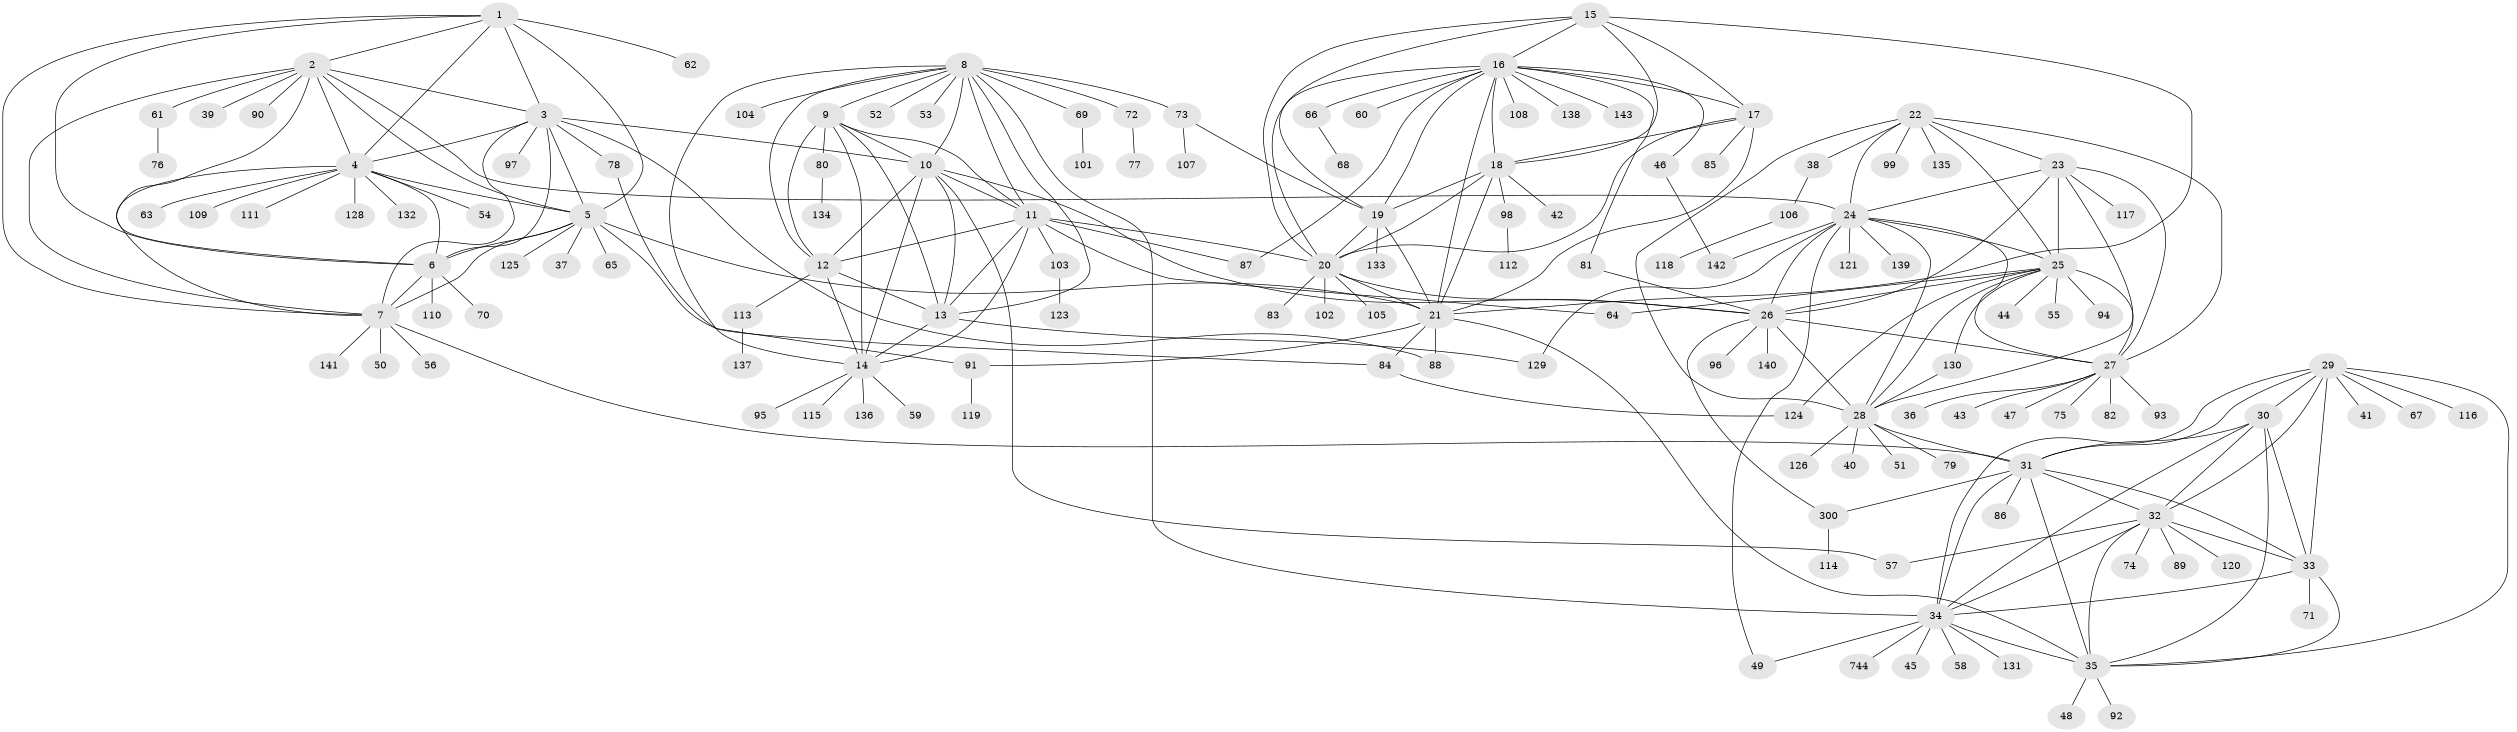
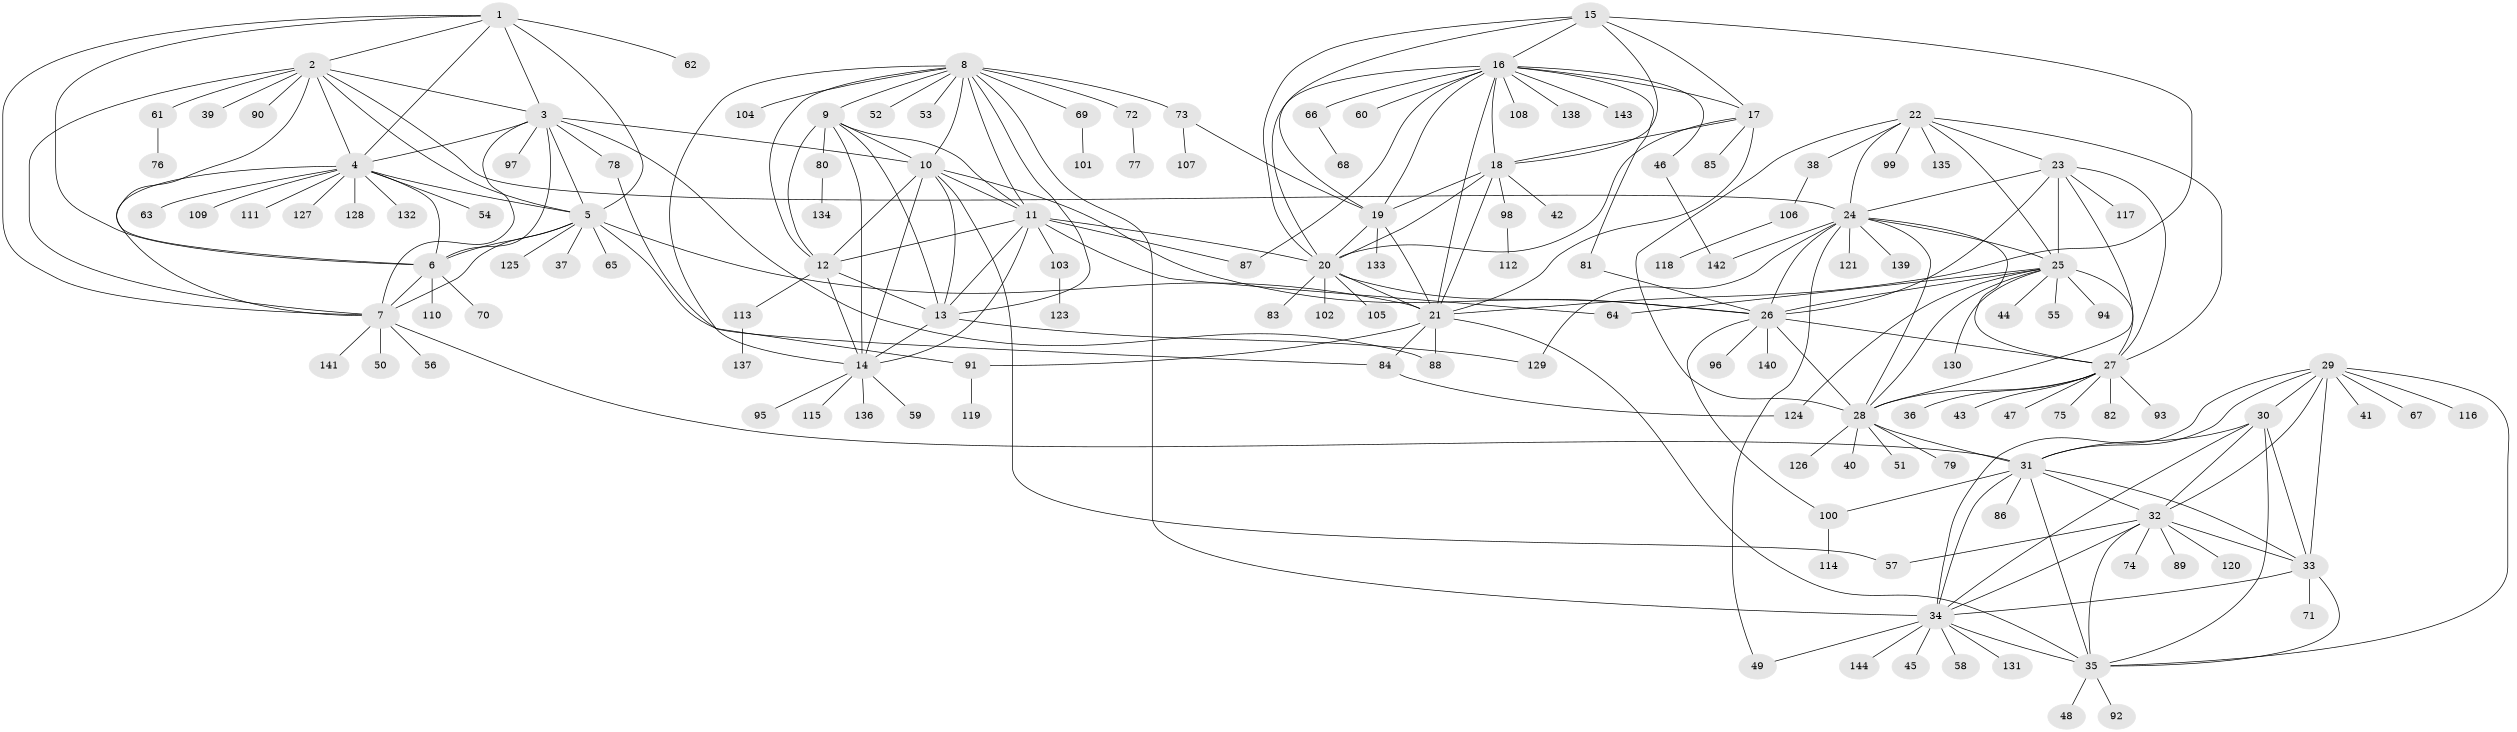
node "127": added
edge "130" -- "28": now "27" -- "28"
node "300": label "300" -> "100"
node "744": label "744" -> "144"
